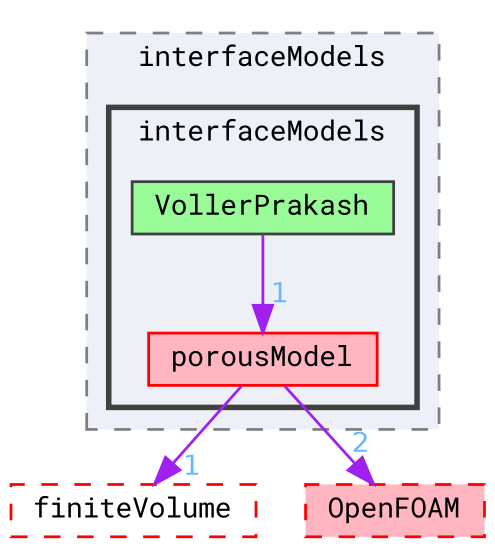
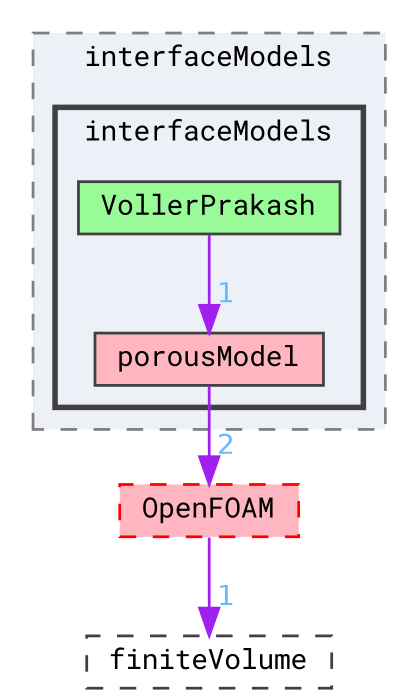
node "porousModel": color red -> grey25
edge "porousModel" -> "finiteVolume": now "OpenFOAM" -> "finiteVolume"
node "finiteVolume": color red -> grey25
